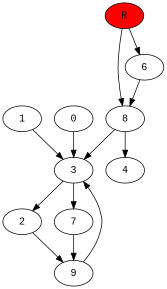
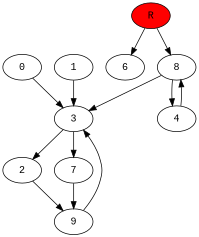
edge "6" -> "8": now "4" -> "8"
